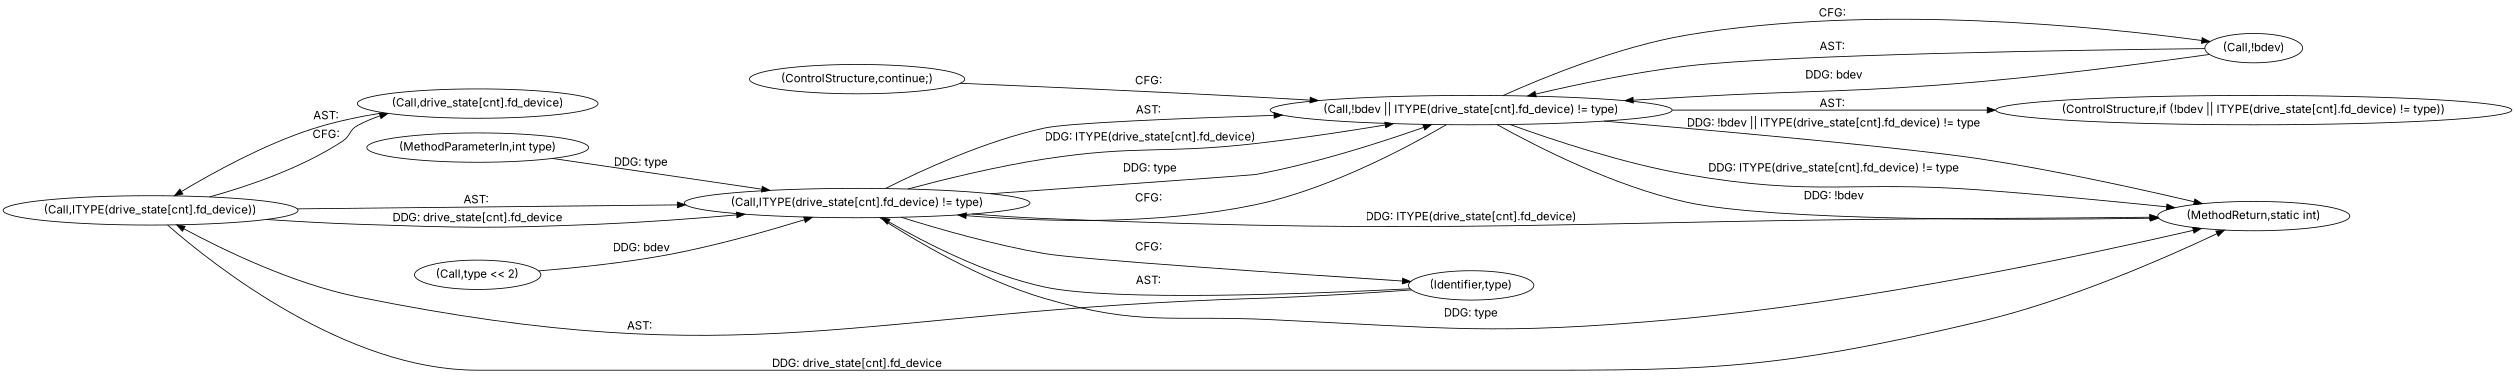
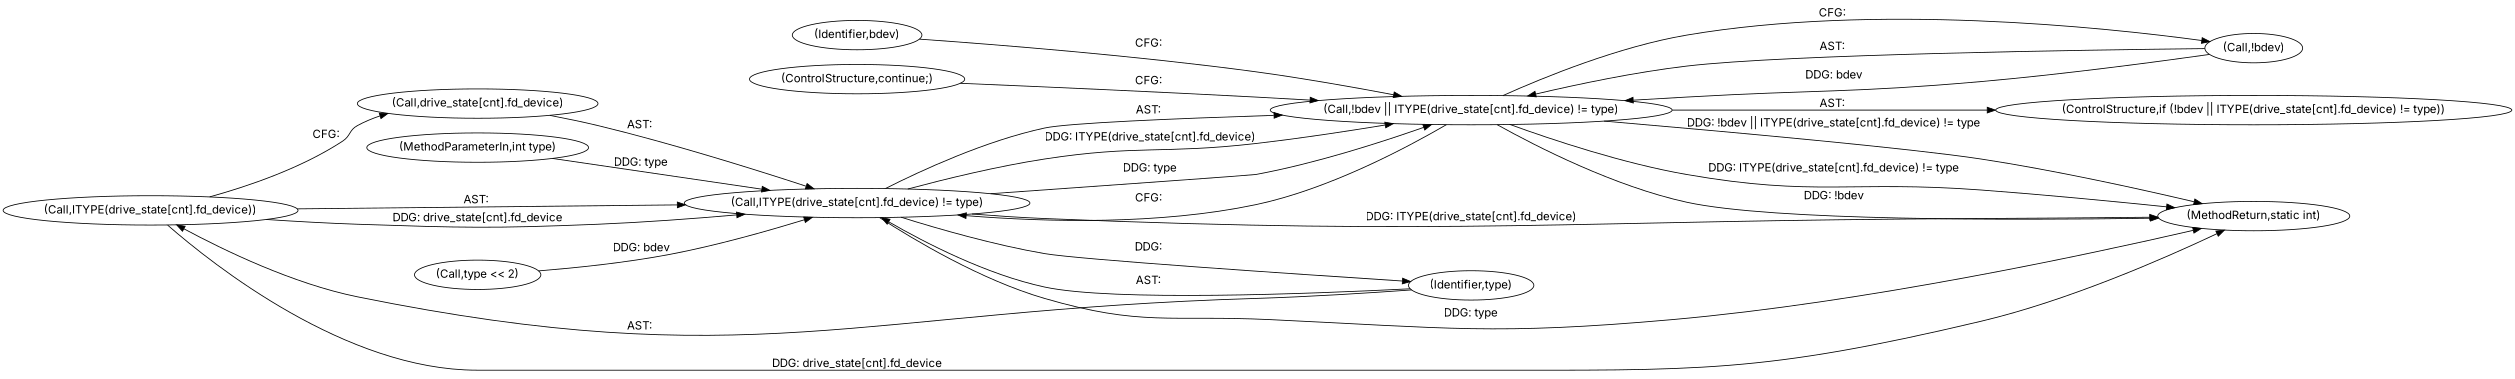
node "(Identifier,bdev)": added
edge "(Call,drive_state[cnt].fd_device)" -> "(Call,ITYPE(drive_state[cnt].fd_device))": now "(Call,drive_state[cnt].fd_device)" -> "(Call,ITYPE(drive_state[cnt].fd_device) != type)"
edge "(Call,ITYPE(drive_state[cnt].fd_device) != type)" -> "(Identifier,type)": label "CFG: " -> "DDG: "
